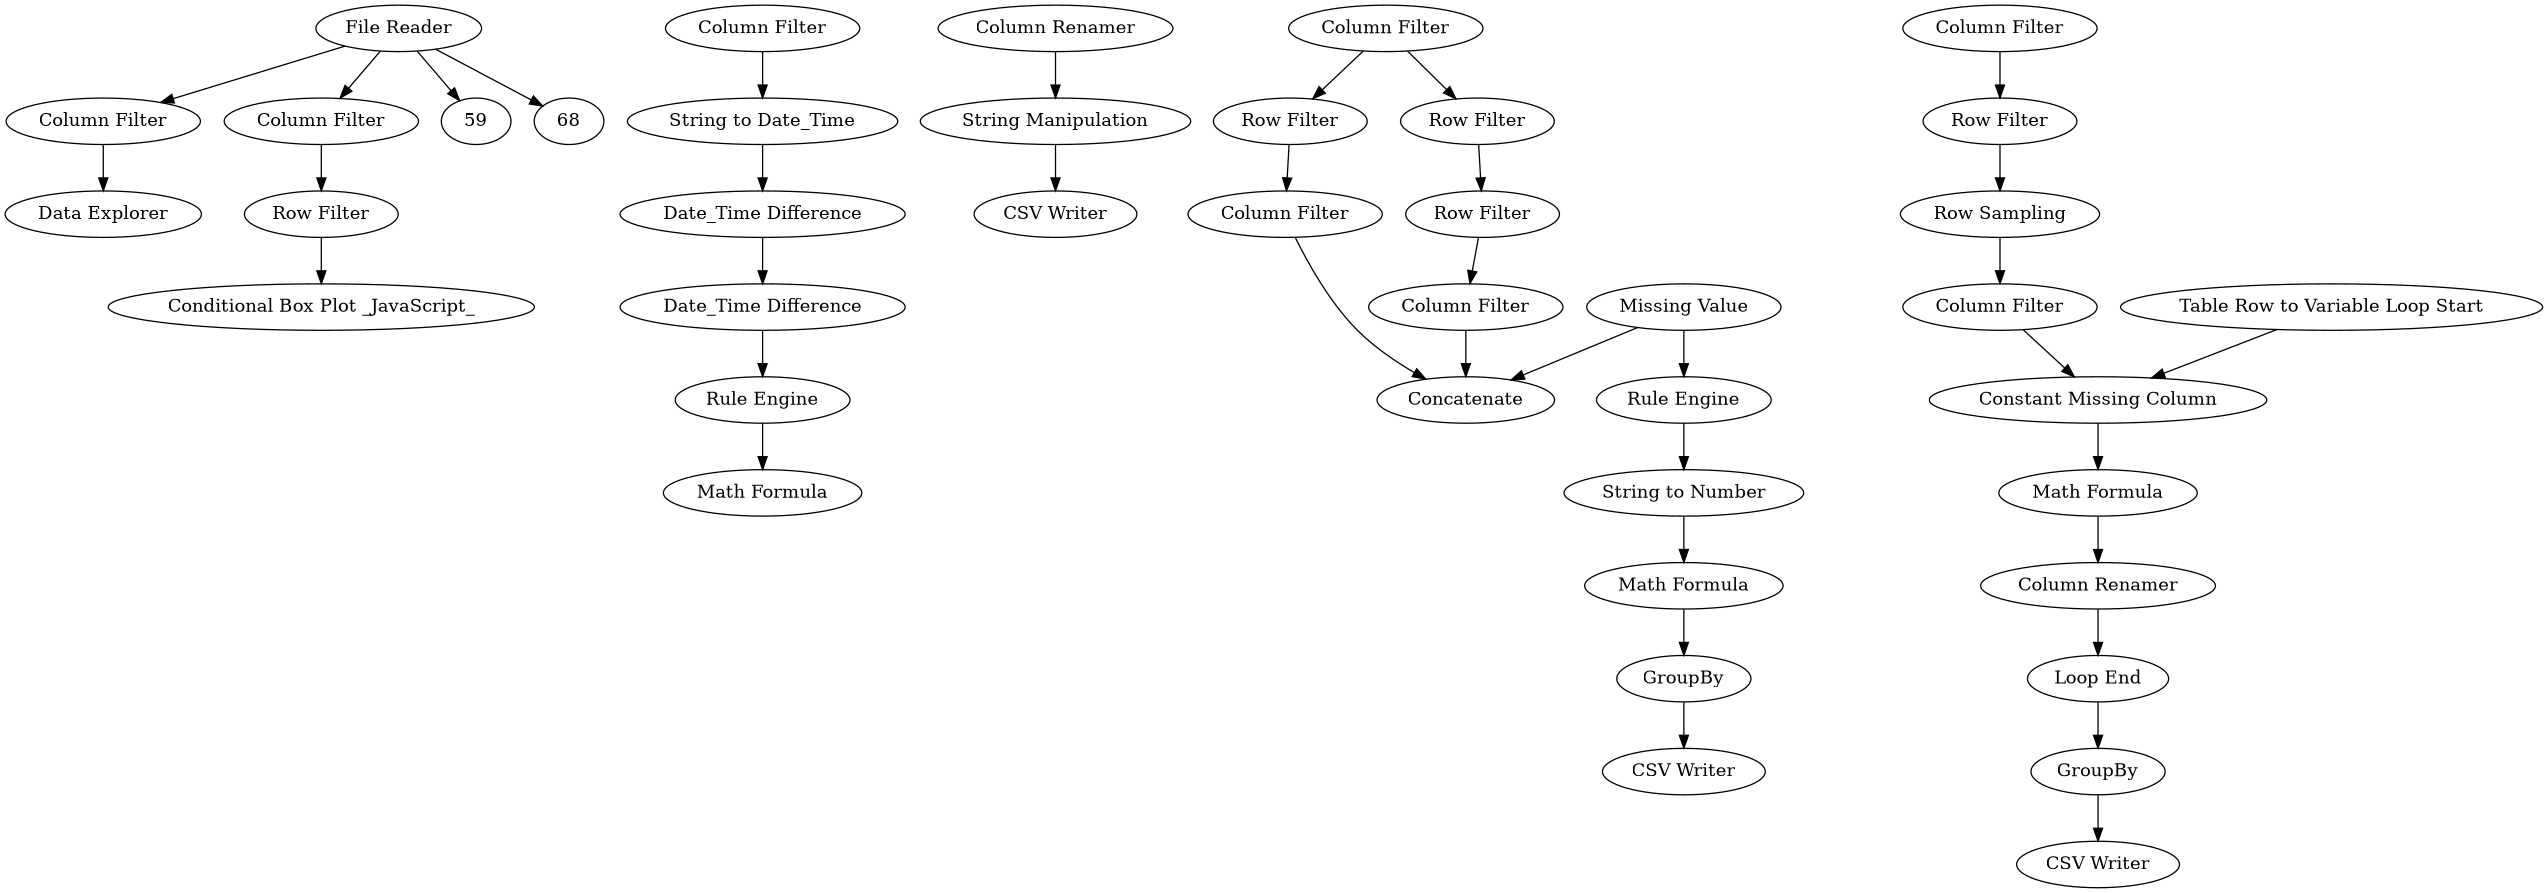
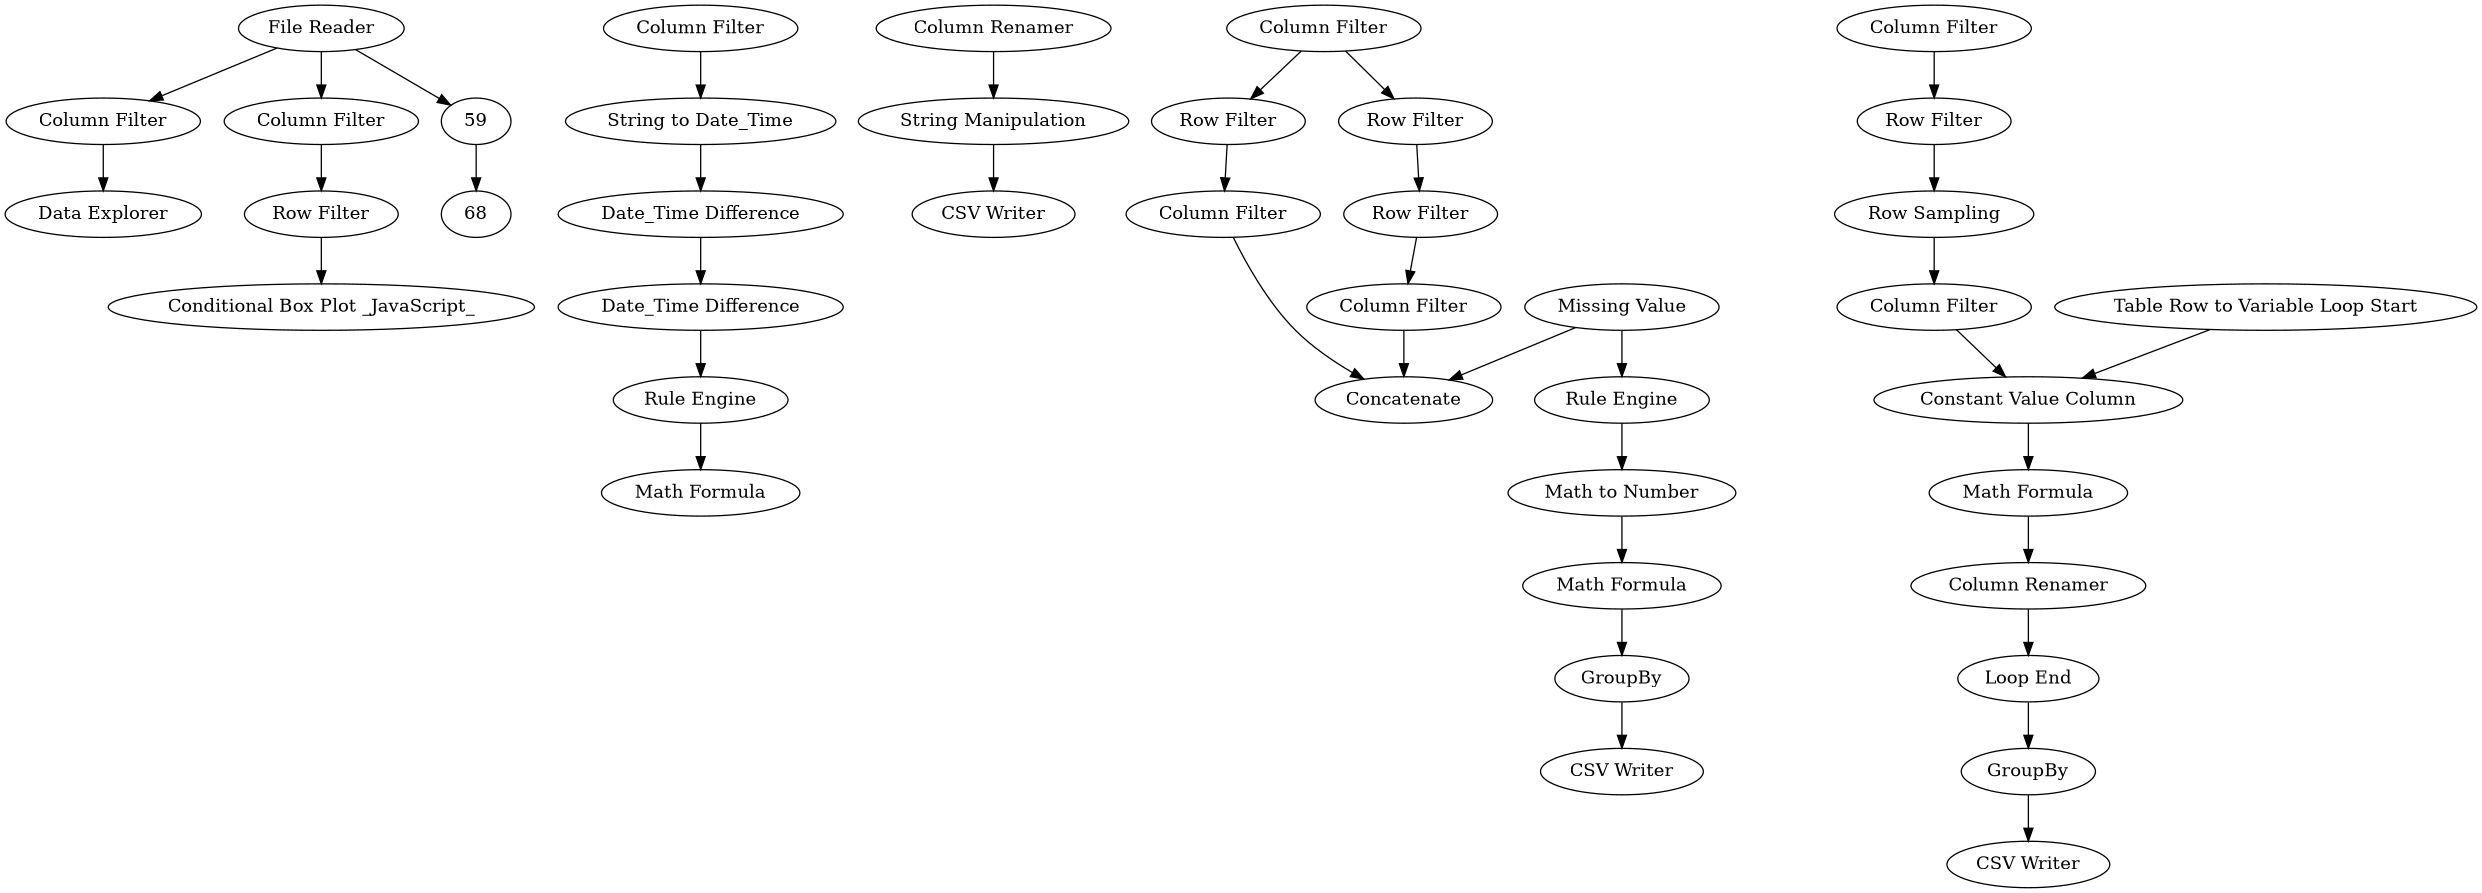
edge "File Reader" -> "68": now "59" -> "68"
node "Constant Missing Column": label "Constant Missing Column" -> "Constant Value Column"
node "String to Number": label "String to Number" -> "Math to Number"
